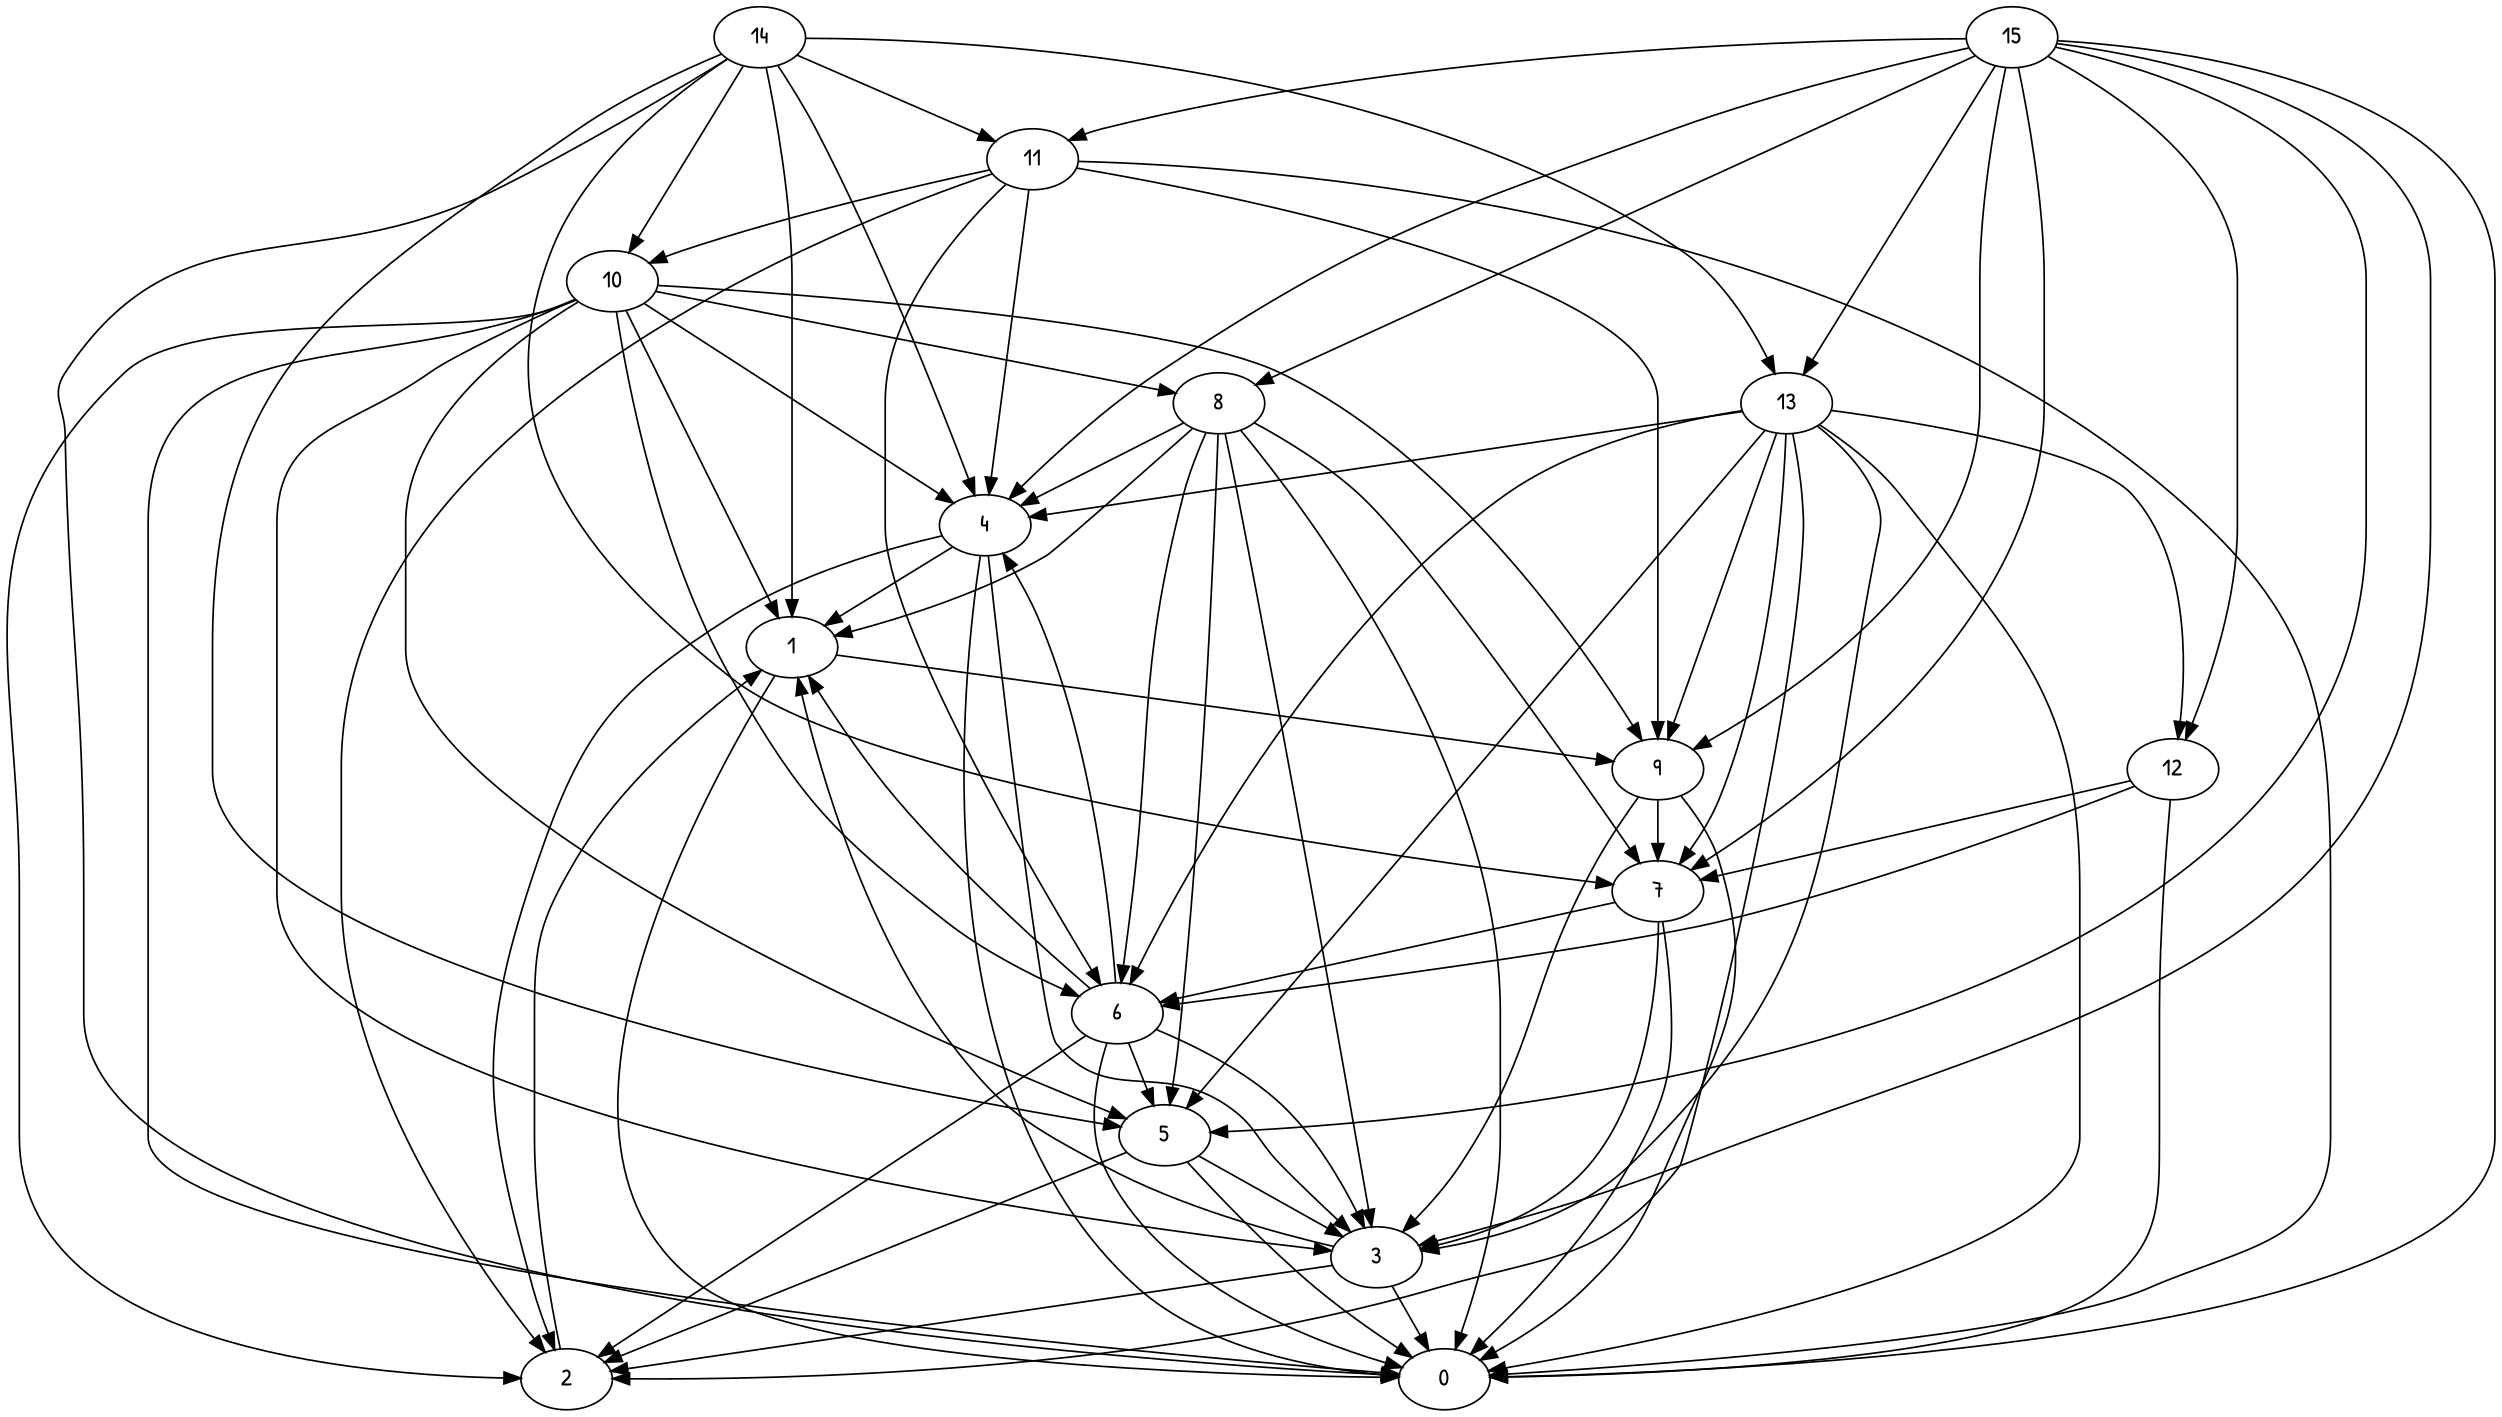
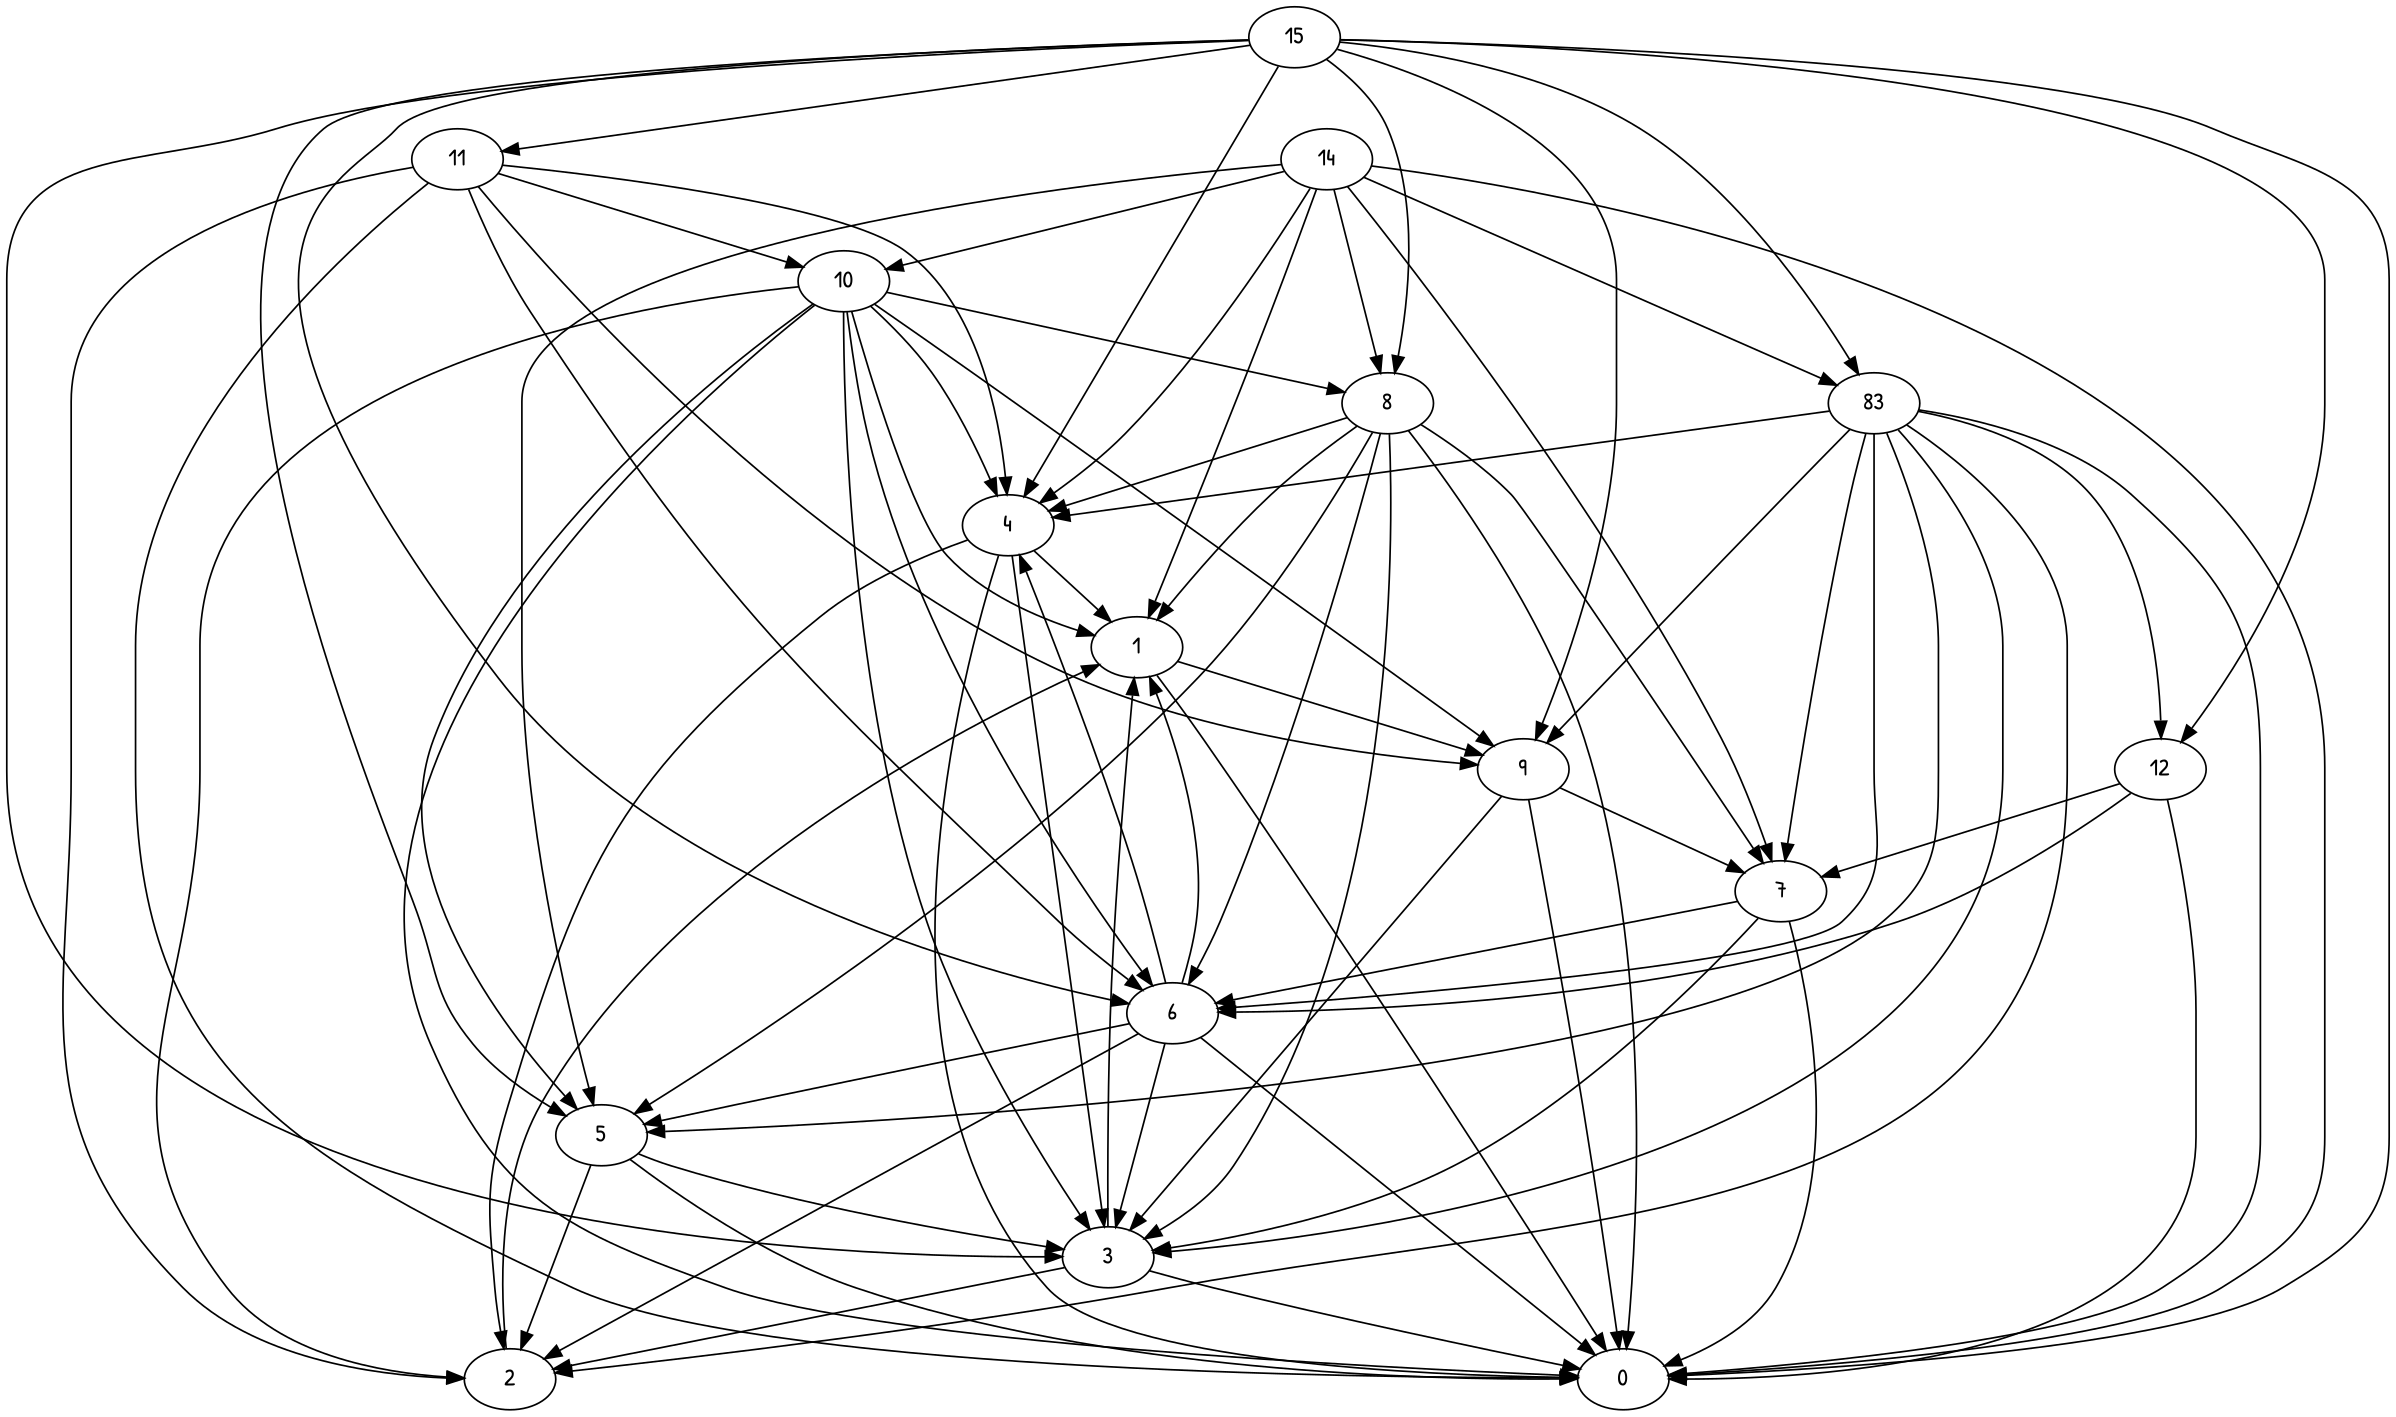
edge "14" -> "11": now "14" -> "8"
node "13": label "13" -> "83"
edge "15" -> "7": now "15" -> "6"
